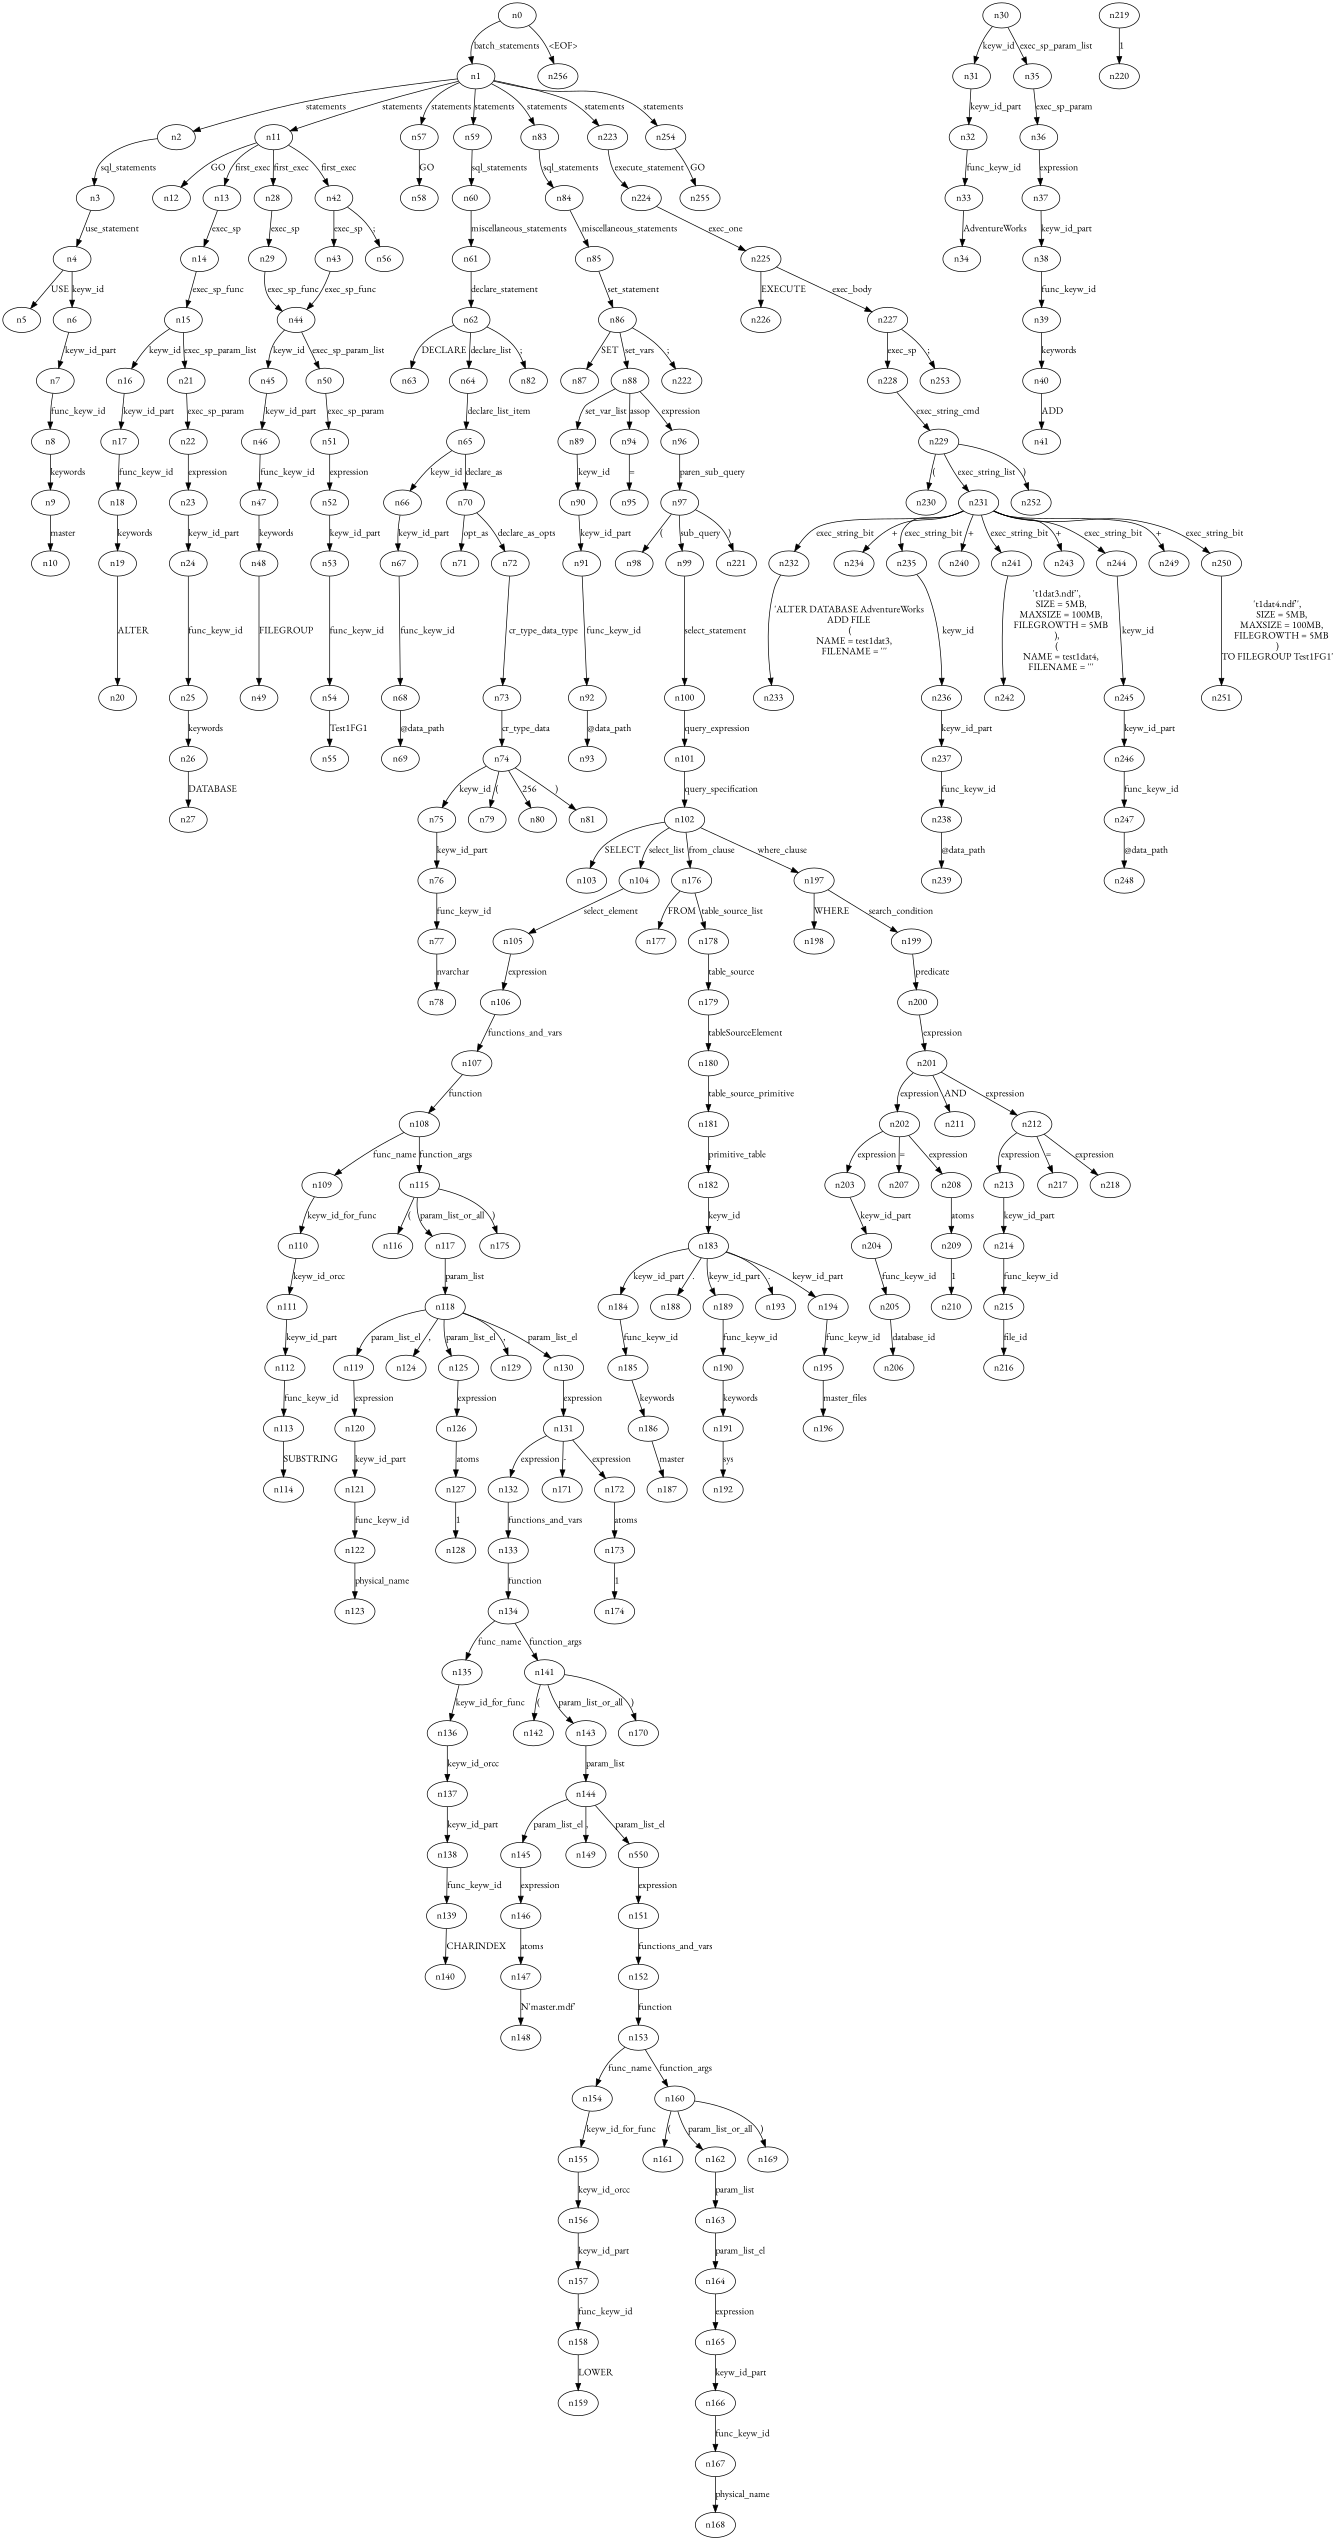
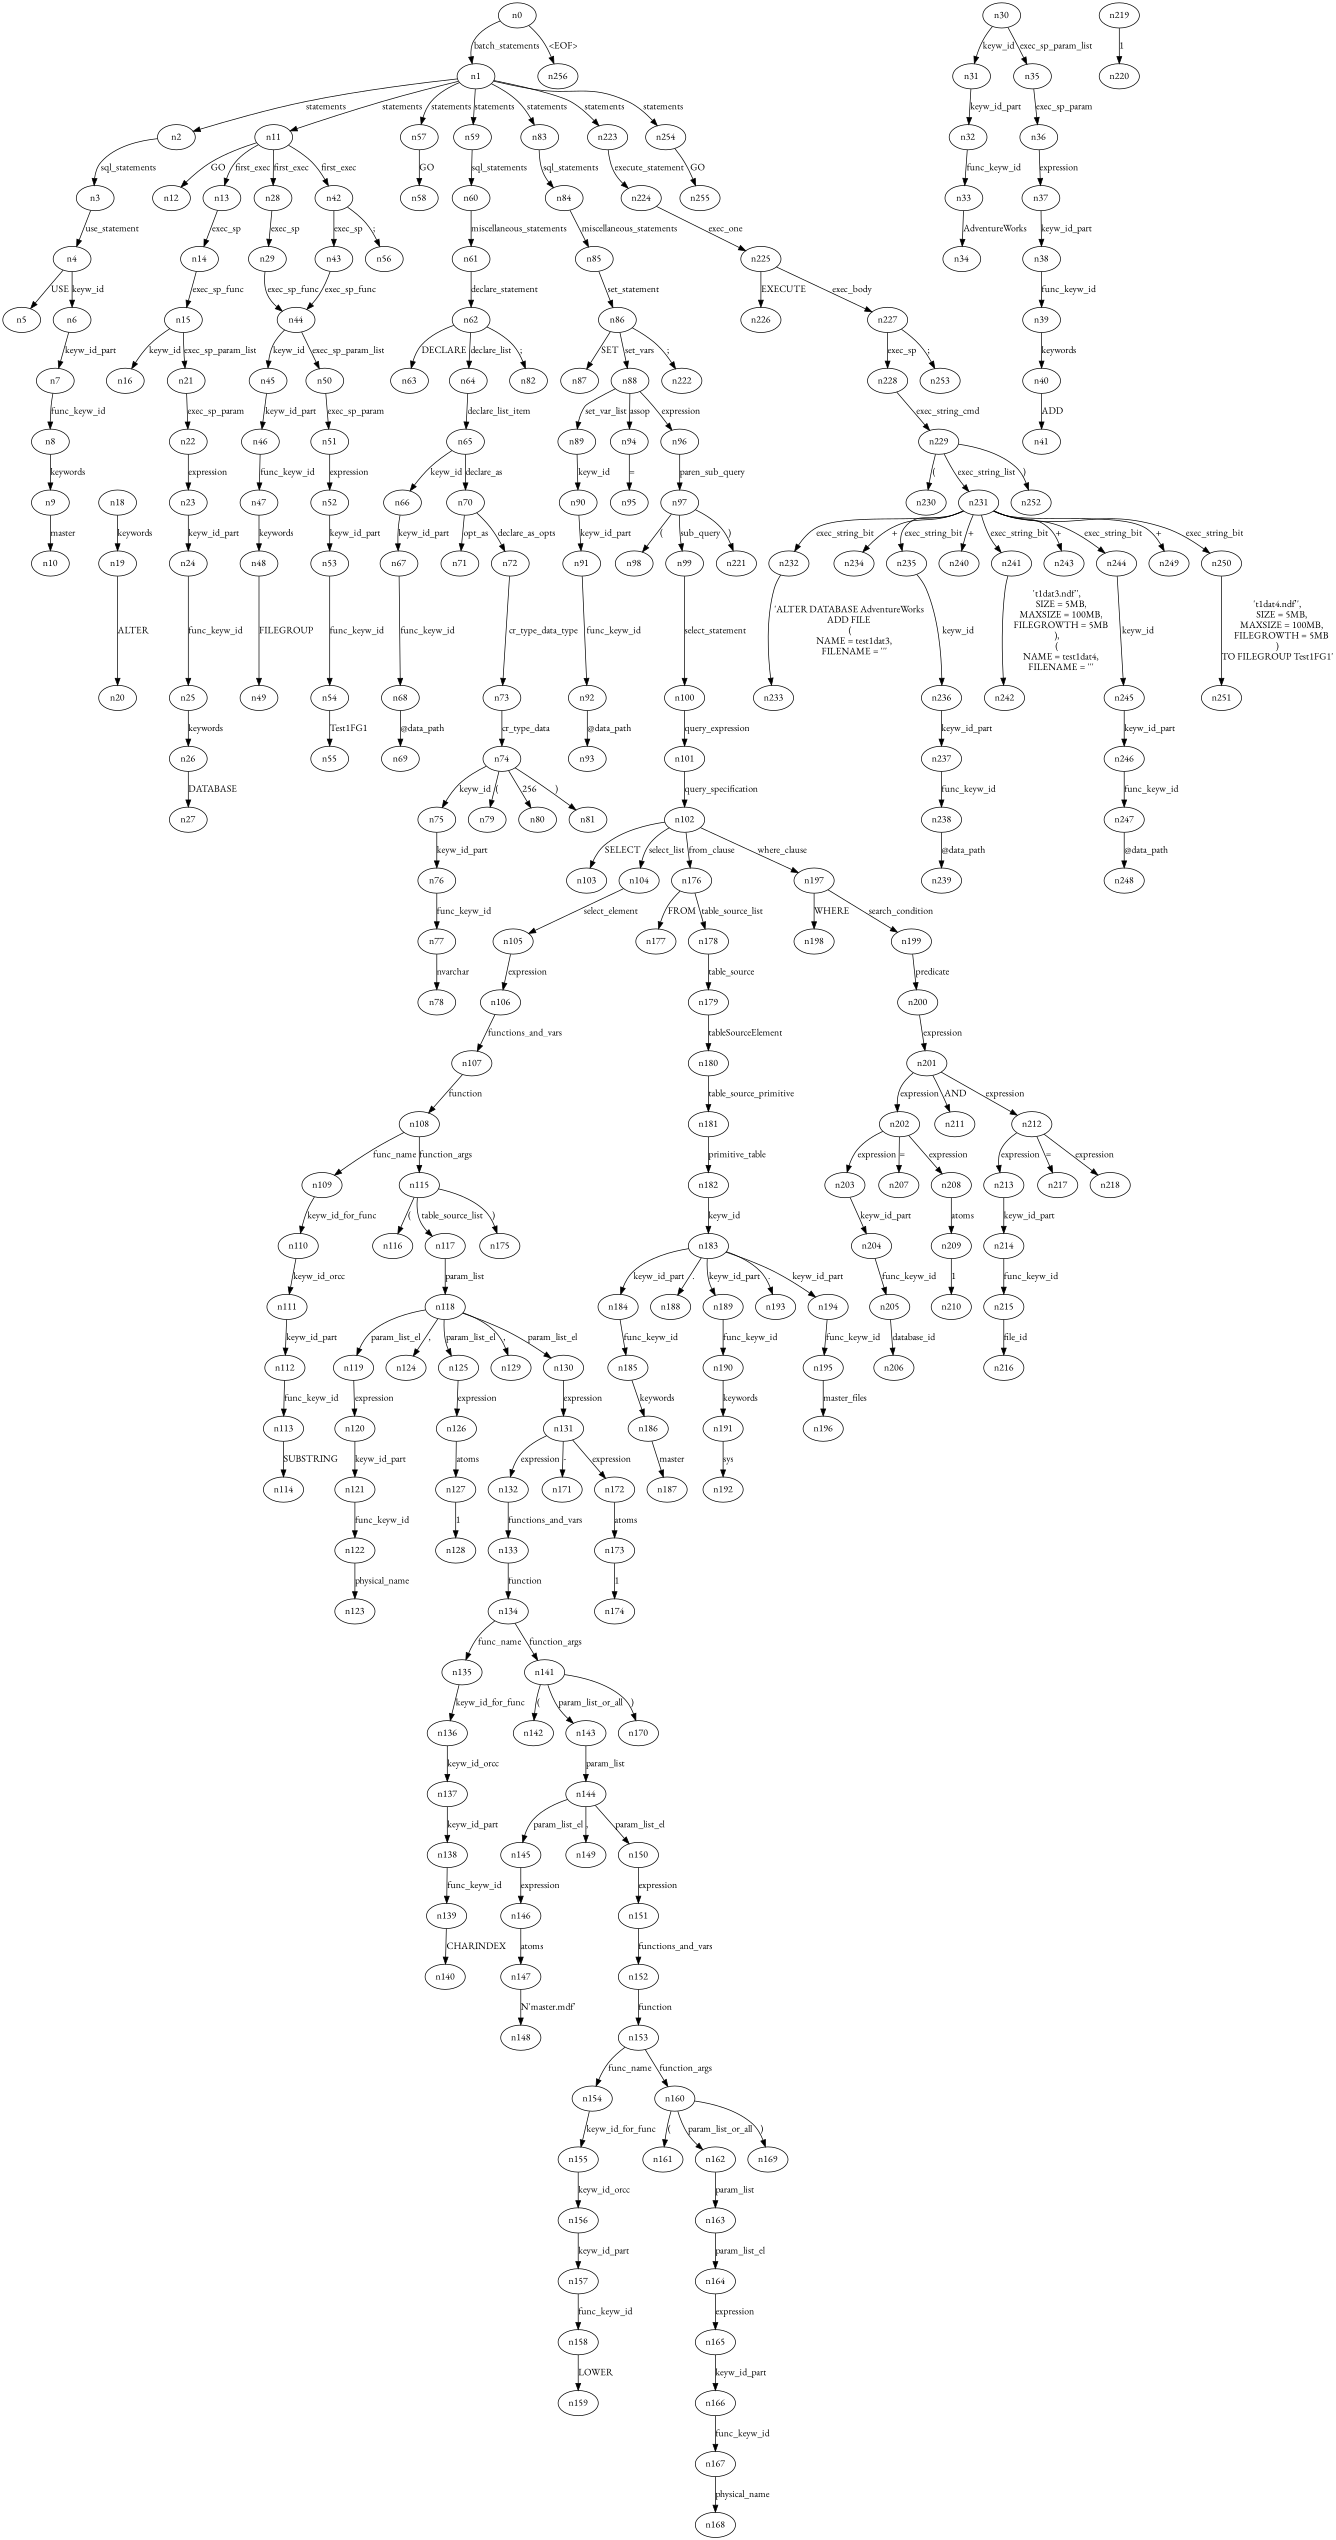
node "n17": removed
edge "n115" -> "n117": label "param_list_or_all" -> "table_source_list"
node "n550": label "n550" -> "n150"
